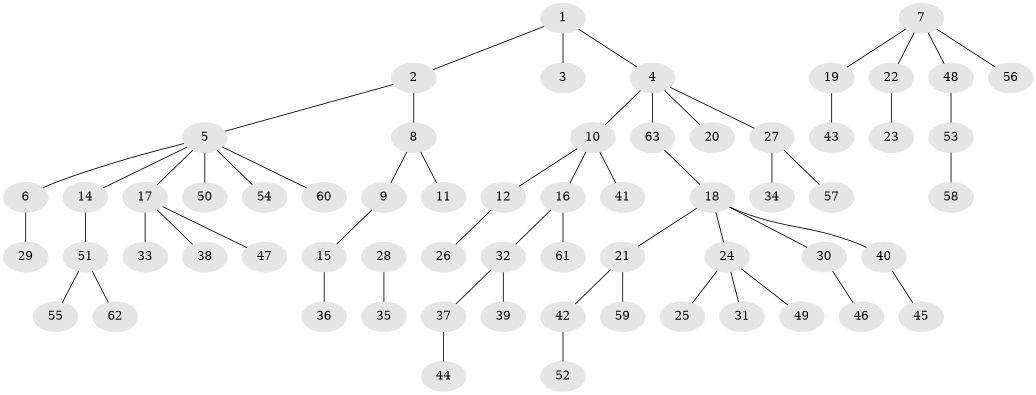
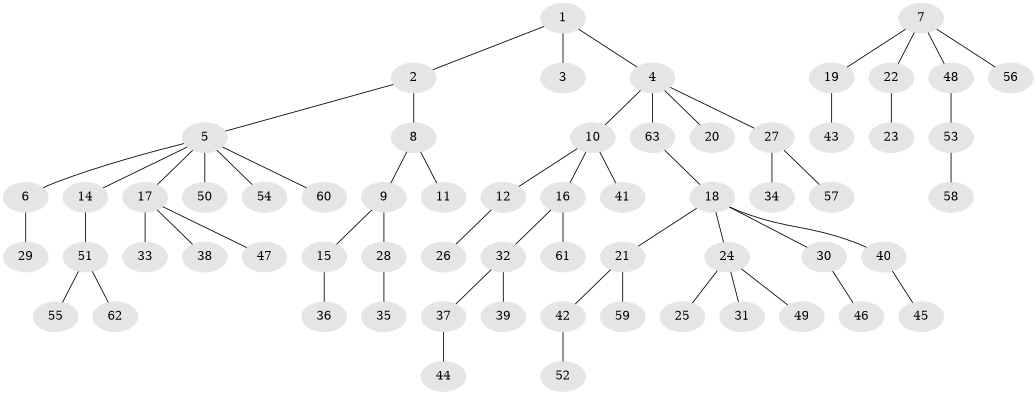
edge "9" -- "28": added
